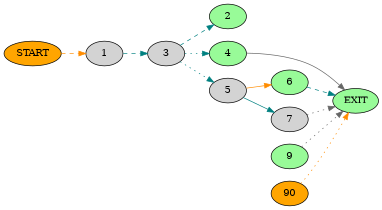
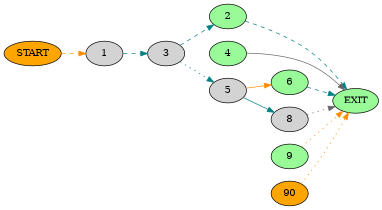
edge "2" -> "EXIT": added
edge "3" -> "4": removed
node "7": label "7" -> "8"
edge "9" -> "EXIT": color gray40 -> darkorange
